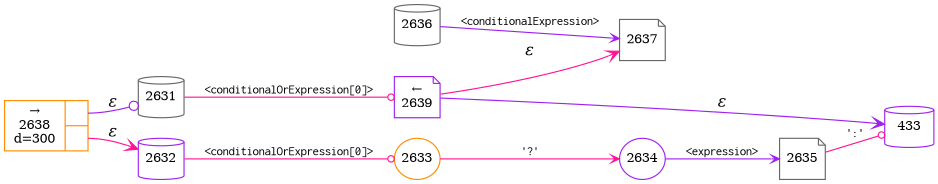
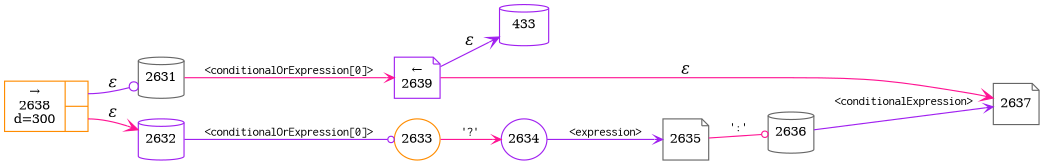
edge "2631" -> "← 2639": arrowhead odot -> vee
edge "2635" -> "433": now "2635" -> "2636"
edge "2632" -> "2633": color deeppink -> purple
